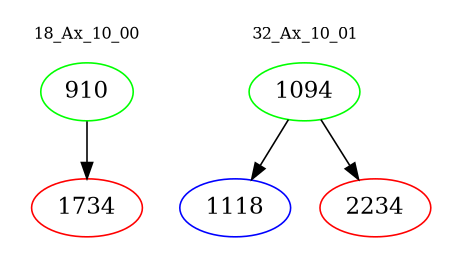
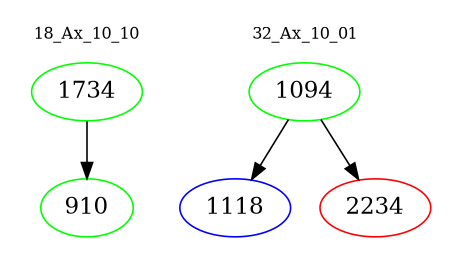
cluster "18_Ax_10_00": label "18_Ax_10_00" -> "18_Ax_10_10"
edge "910" -> "1734": reversed
node "1734": color red -> green
